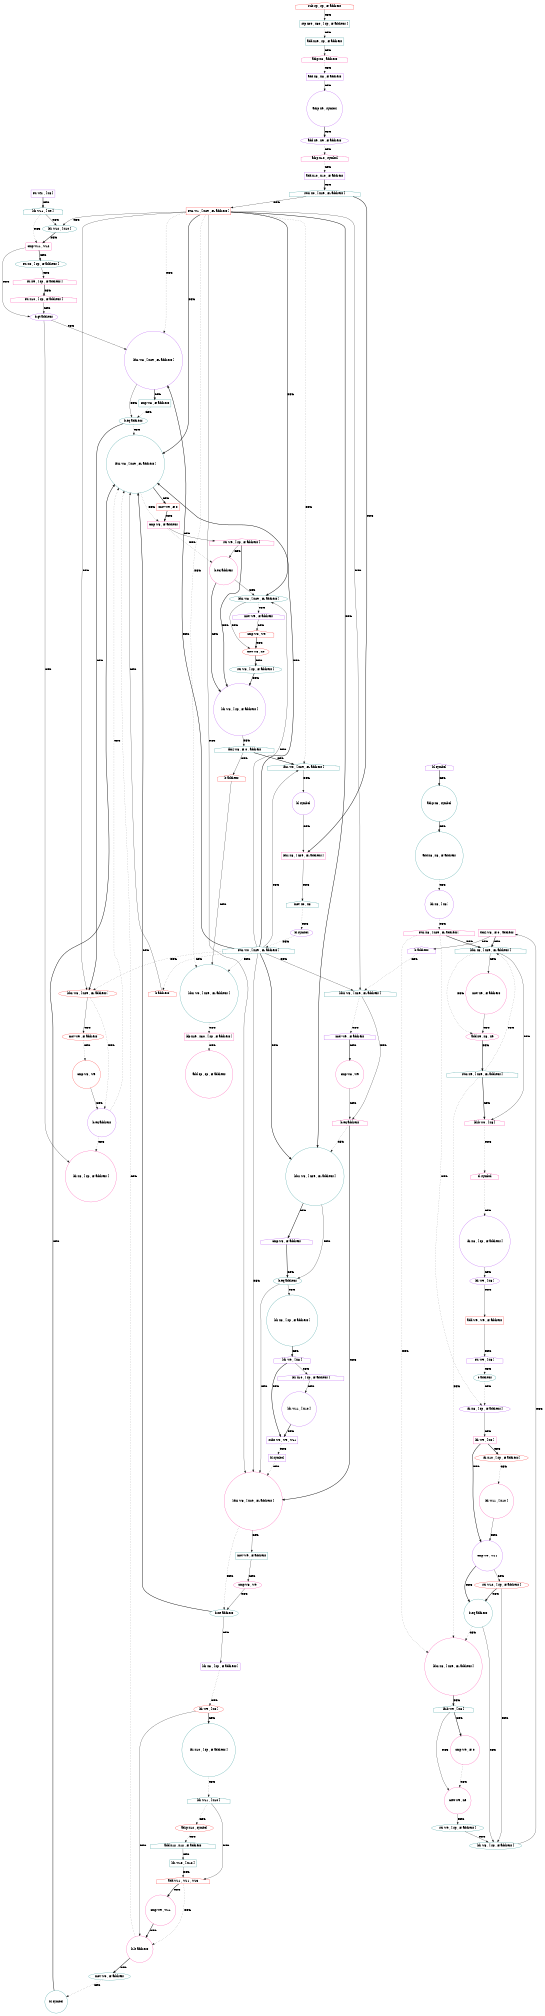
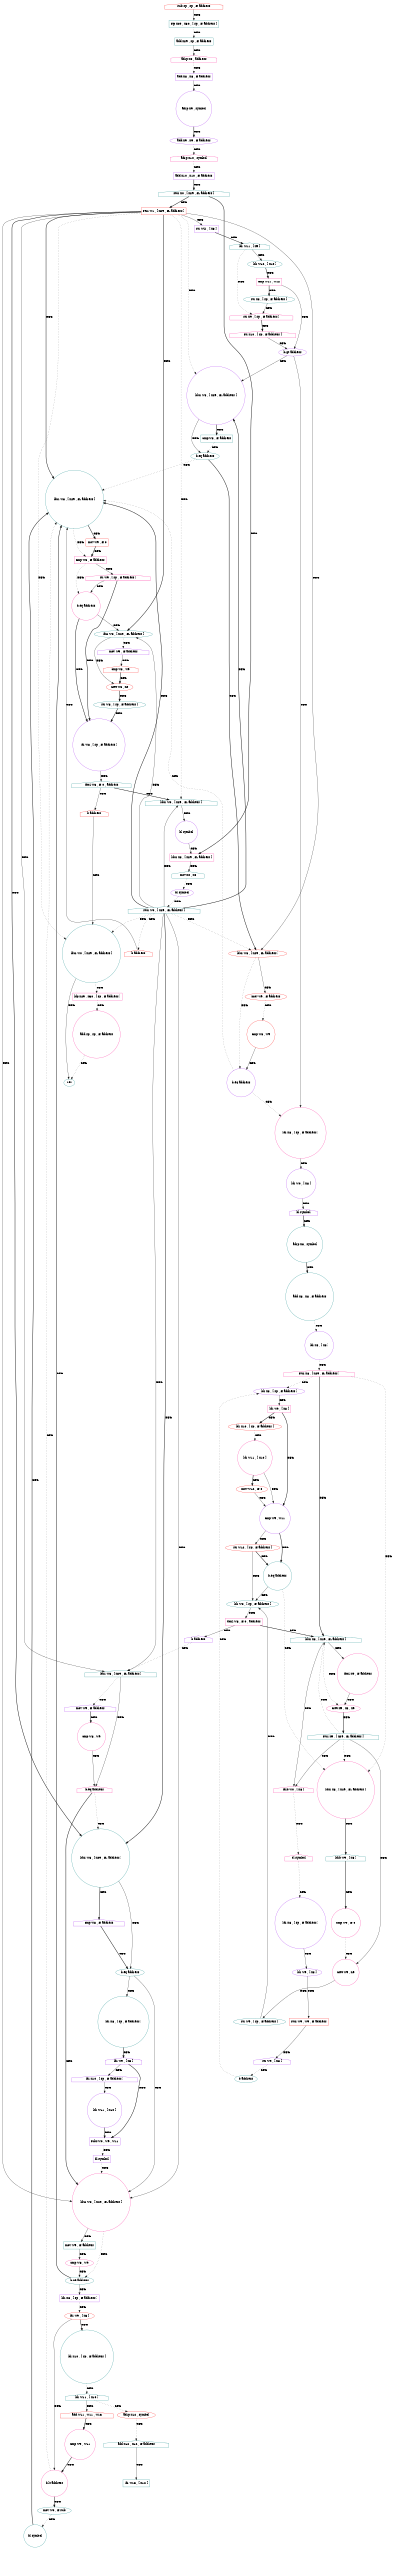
edge "stur x0 , [ x29 , #- address ]" -> "stur w1 , [ x29 , #- address ]": style solid -> bold
edge "stur w1 , [ x29 , #- address ]" -> "ldr w12 , [ x10 ]": now "stur w1 , [ x29 , #- address ]" -> "str wzr , [ x8 ]"
edge "ldr w11 , [ x9 ]" -> "cmp w11 , w12": now "ldr w11 , [ x9 ]" -> "str x9 , [ sp , # address ]"
node "mov x9 , # address": label "mov x9 , # address" -> "tbnz x9 , # address"
node "add x9 , x8 , x9": label "add x9 , x8 , x9" -> "cset x9 , x8 , x9"
node "ret": added
edge "stur x9 , [ x29 , #- address ]" -> "ldrb w0 , [ x8 ]": style bold -> solid
node "ldr w0 , [ x8 ]": added
node "add w9 , w9 , # address": label "add w9 , w9 , # address" -> "stur w9 , w9 , # address"
node "mov w12 , # 0": added
edge "ldrb w9 , [ x8 ]" -> "cset w9 , ne": now "stur x9 , [ x29 , #- address ]" -> "cset w9 , ne"
edge "ldr w13 , [ x12 ]" -> "add w11 , w11 , w13": removed, label "DFG"
edge "add w11 , w11 , w13" -> "b.lt address": removed, label "DFG"
node "mov w0 , # address": label "mov w0 , # address" -> "mov w0 , # sub"
